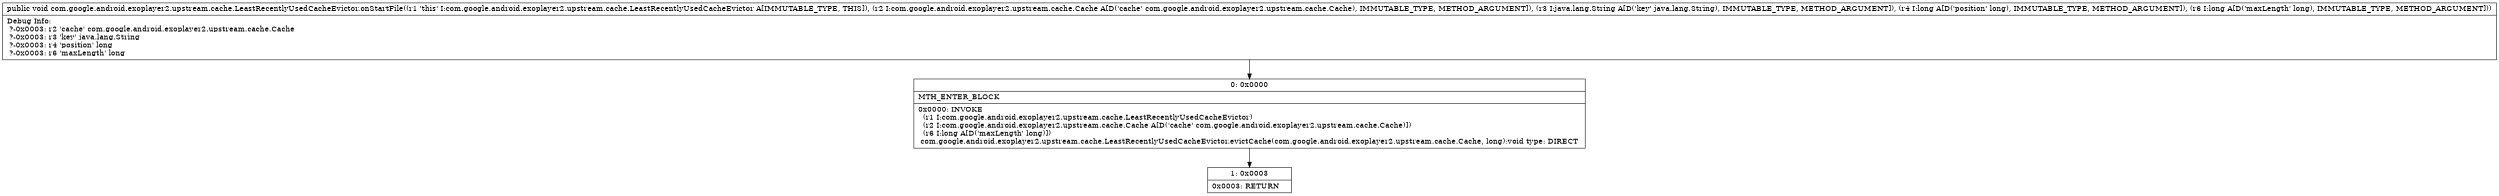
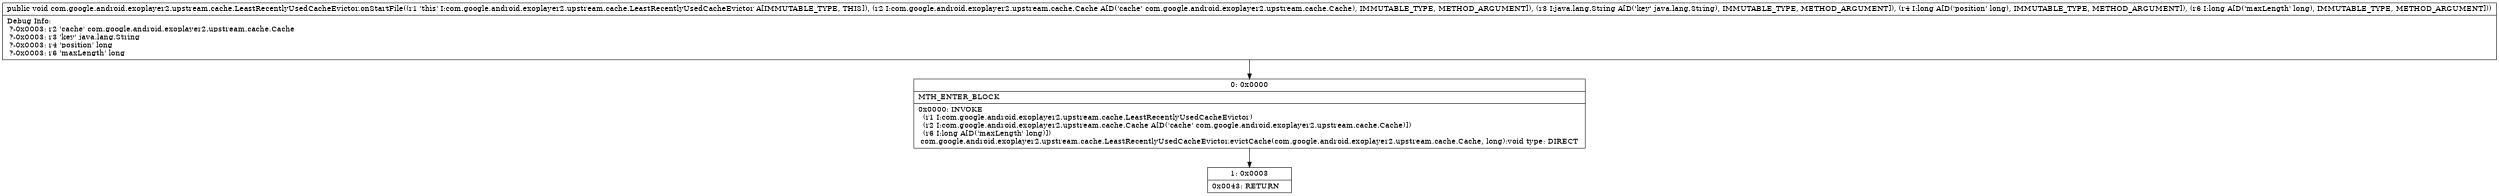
node "1: 0x0003": text "0x0003: RETURN" -> "0x0043: RETURN"
